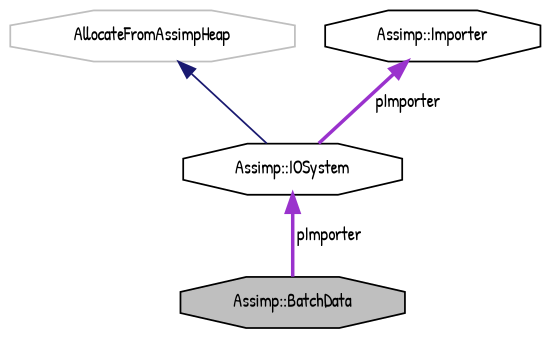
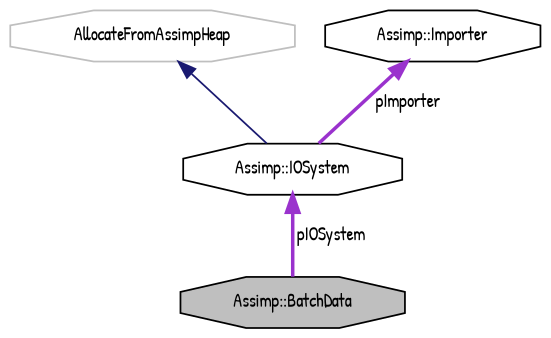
edge "Assimp::BatchData" -> "Assimp::IOSystem": label " pImporter" -> " pIOSystem"
